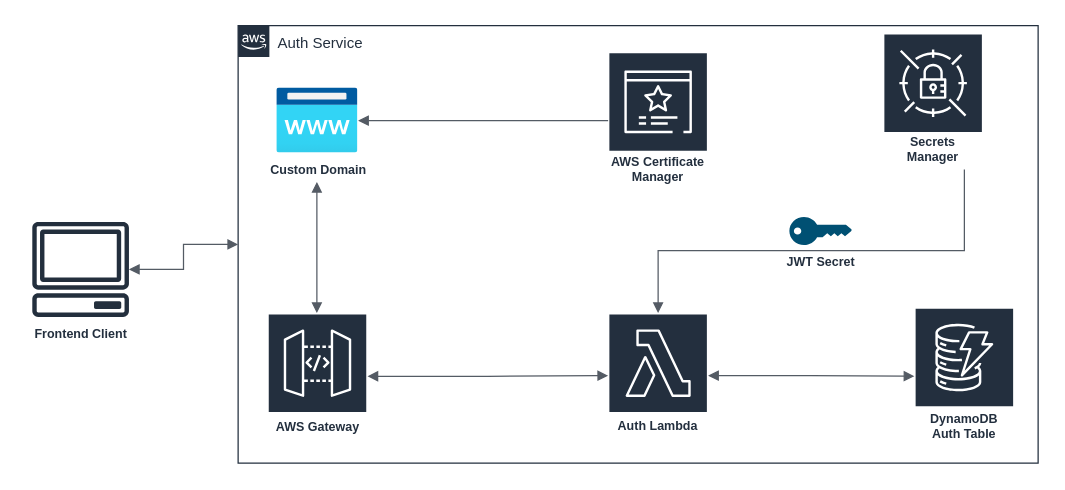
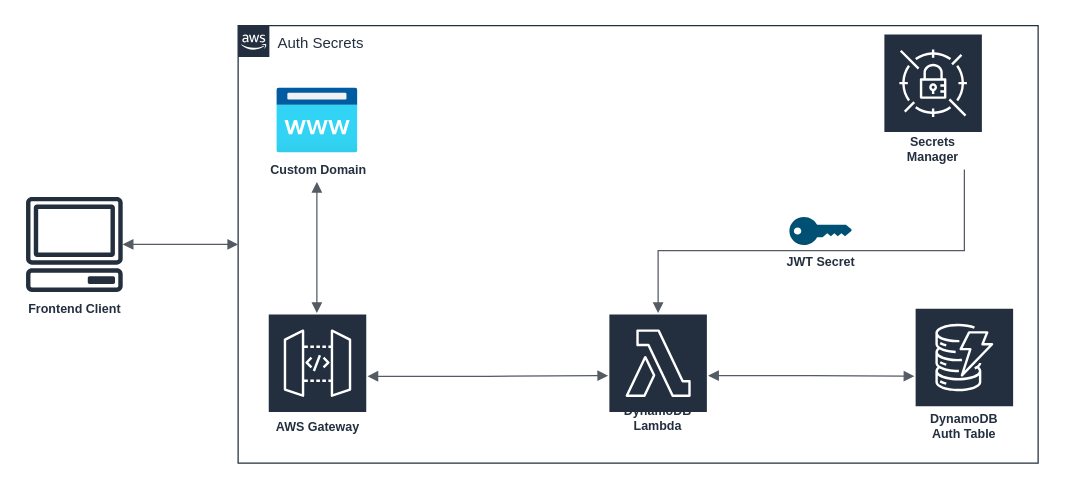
node "Auth Service": label "Auth Service" -> "Auth Secrets"
edge "AWS Certificate Manager" -> "Custom Domain": removed
node "AWS Certificate Manager": removed
node "Frontend Client": moved (81, 269) -> (74, 244)
node "Auth Lambda": label "Auth Lambda" -> "DynamoDB Lambda"
